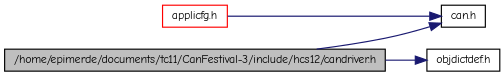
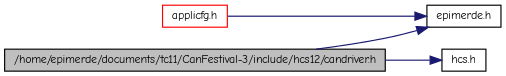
node "can.h": label "can.h" -> "epimerde.h"
node "objdictdef.h": label "objdictdef.h" -> "hcs.h"
